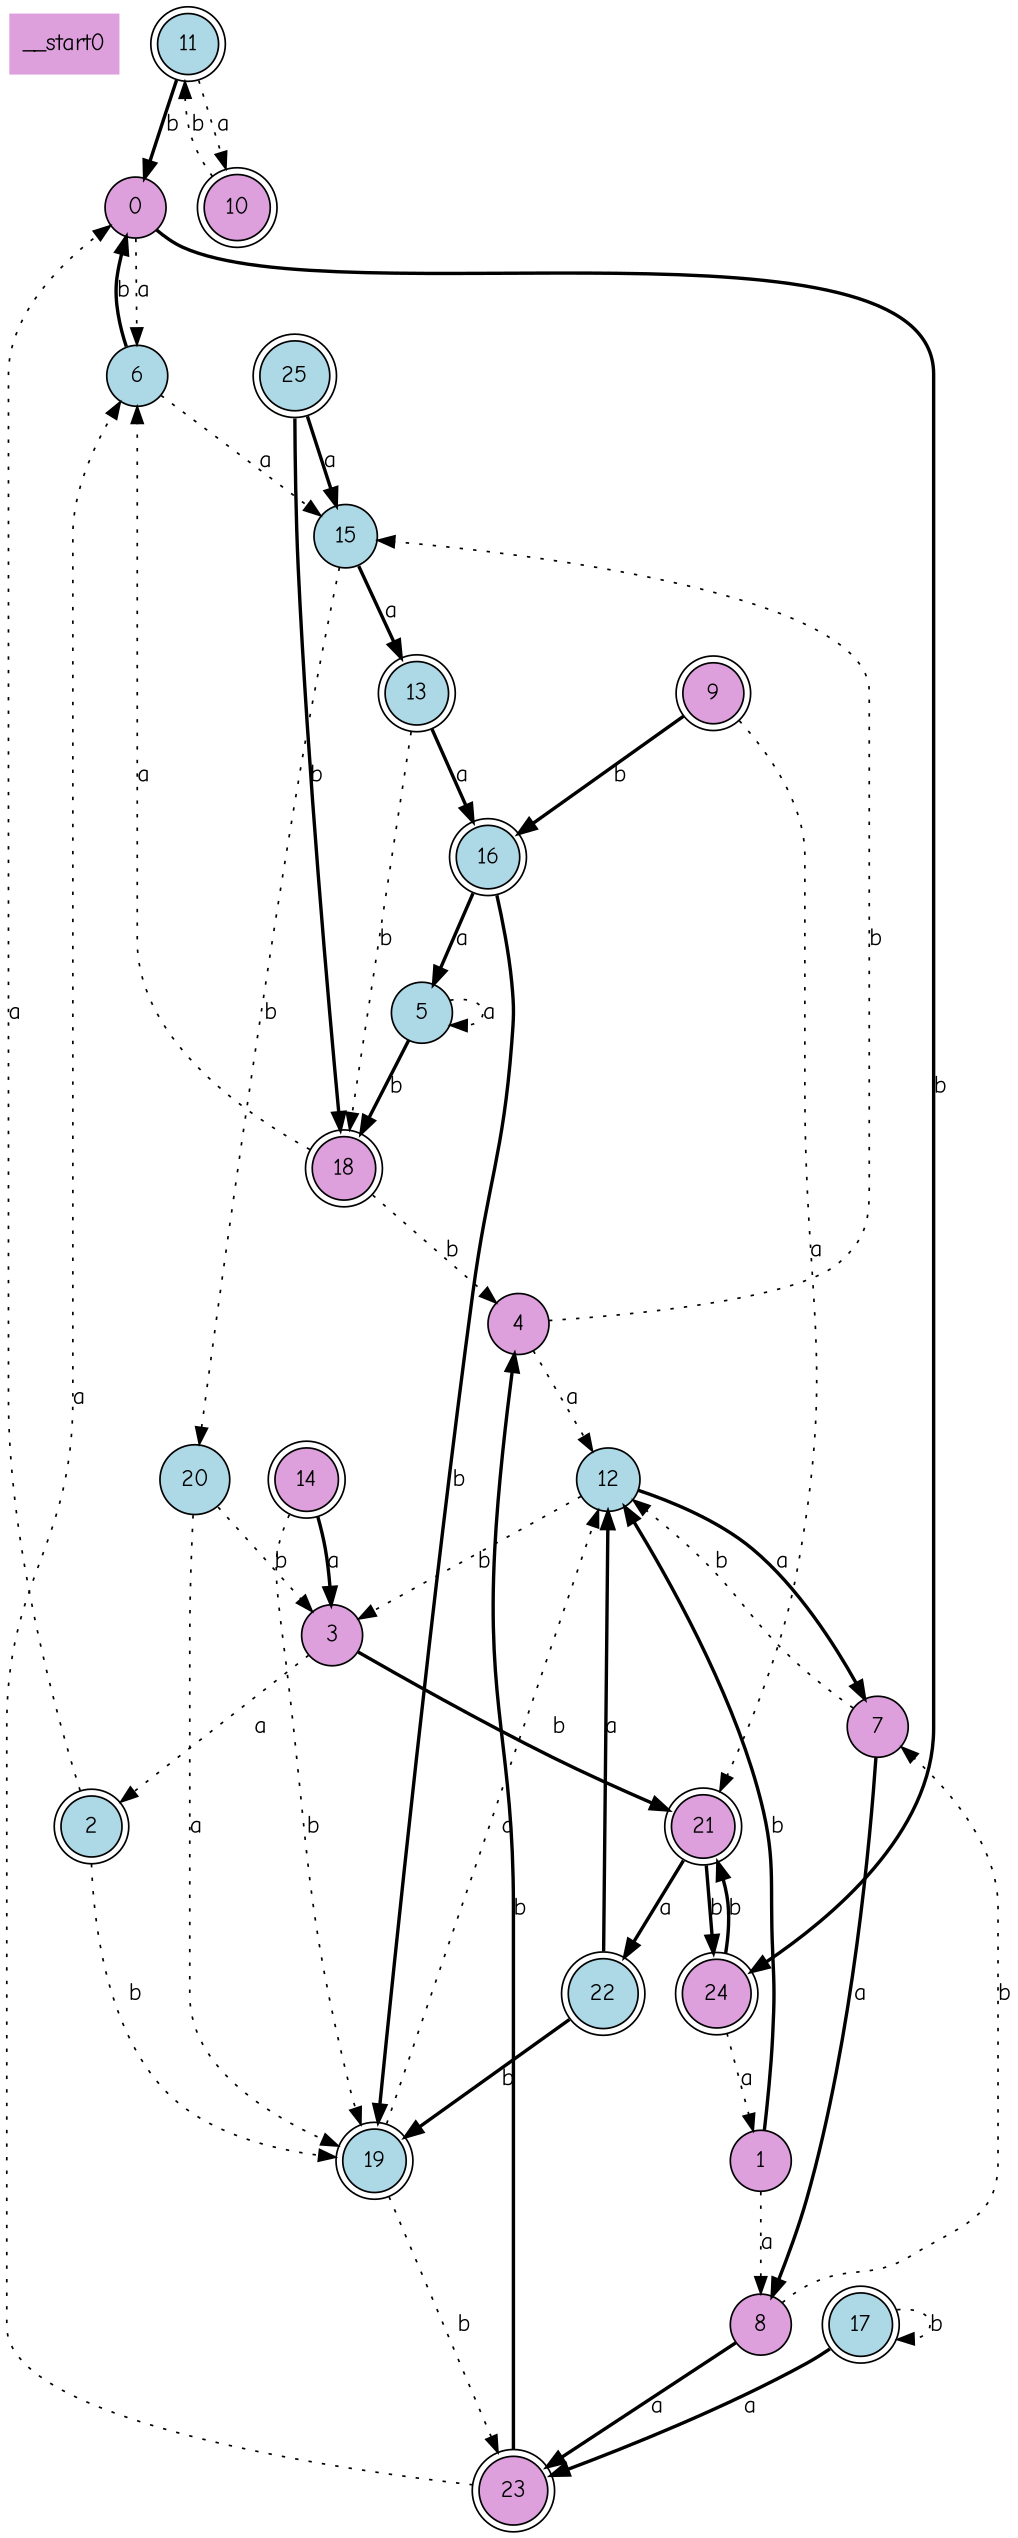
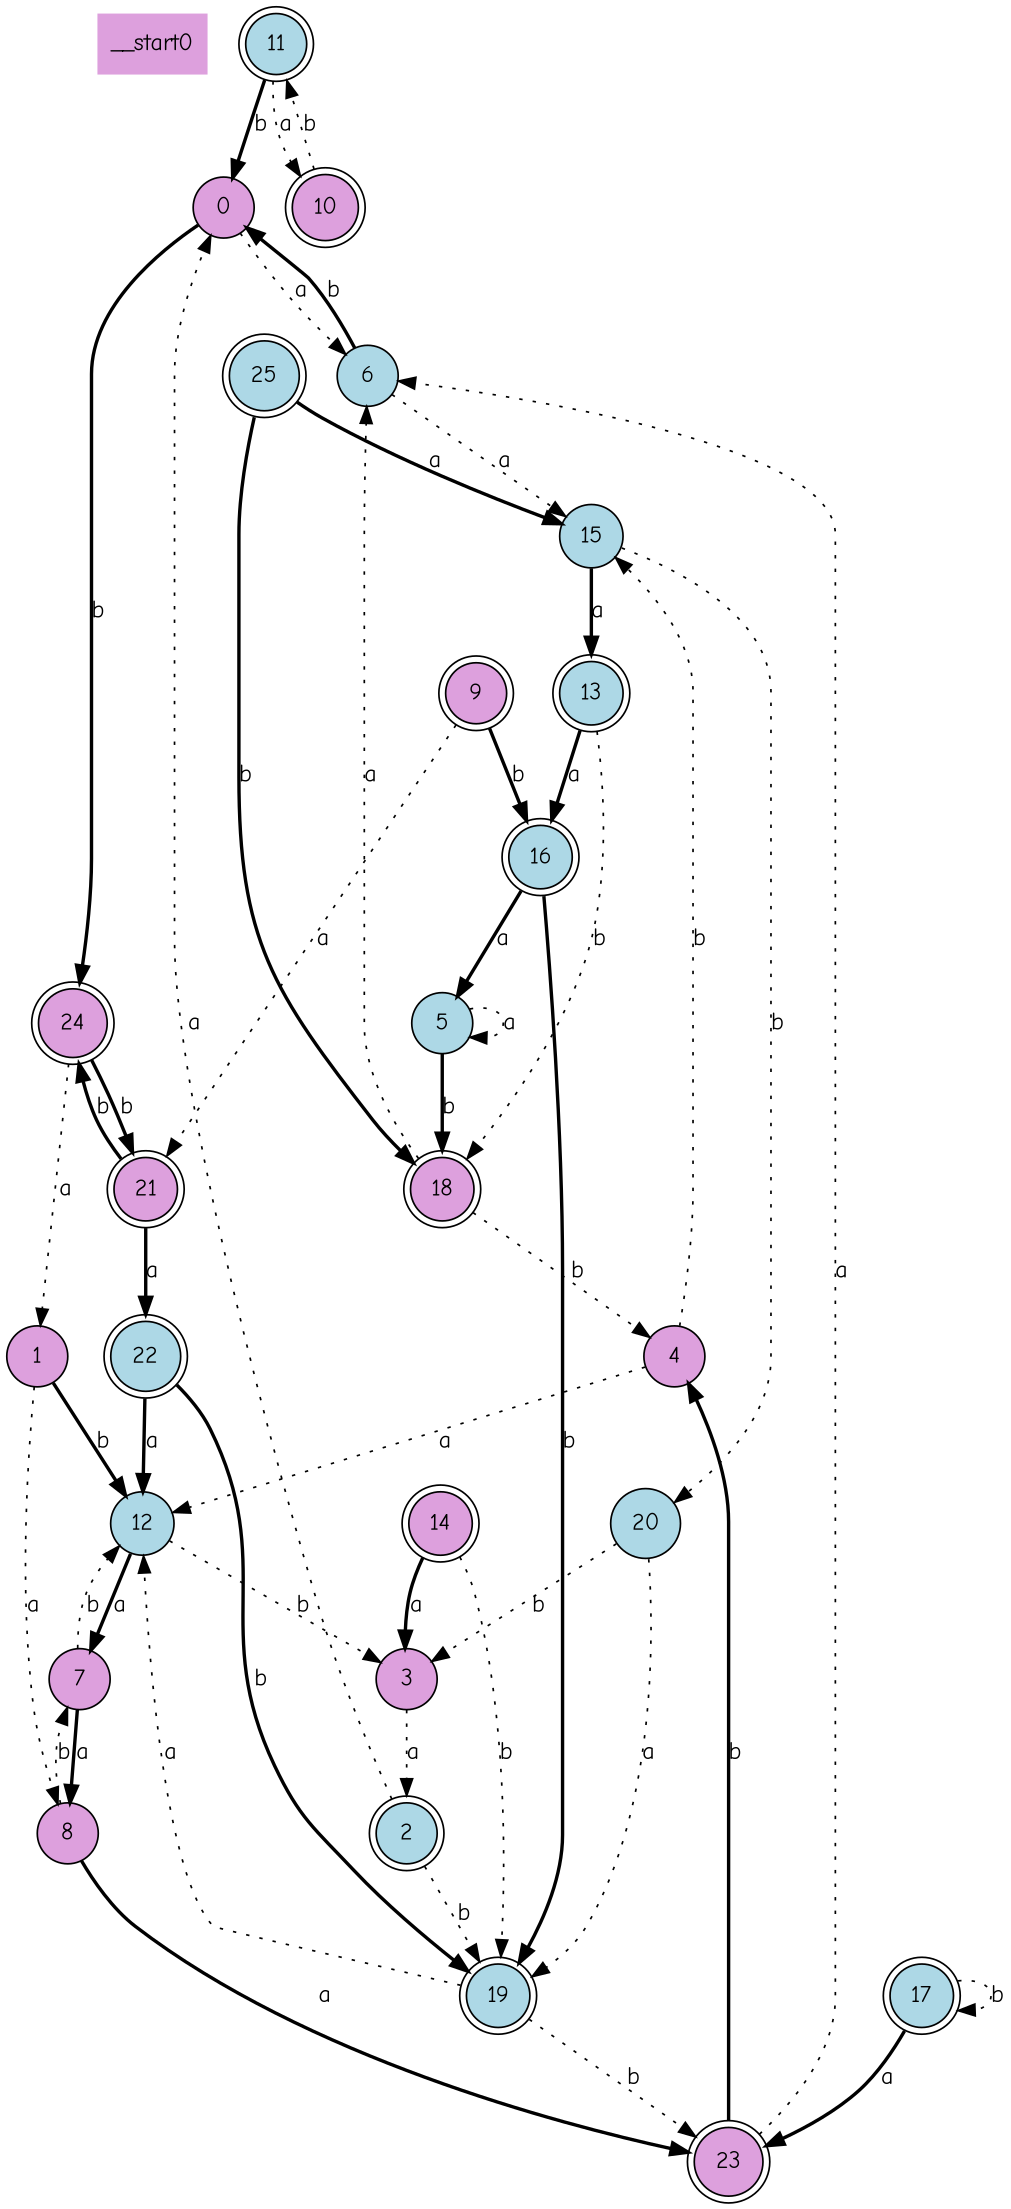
edge "3" -> "21": removed, label "b"
